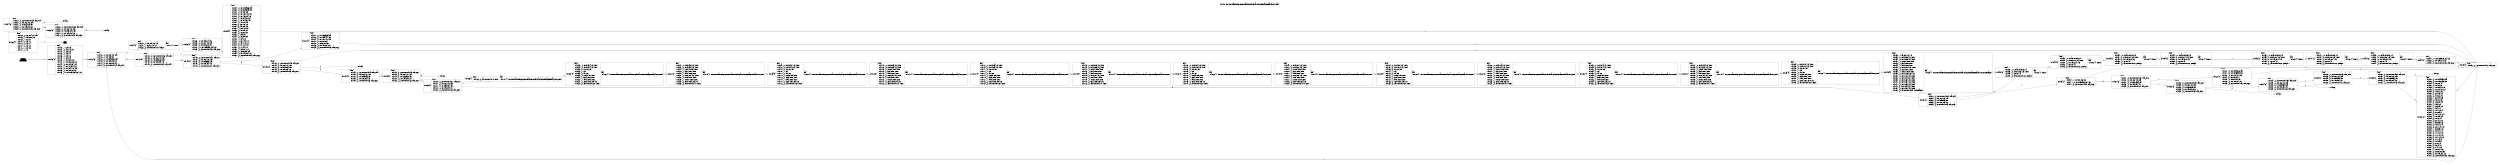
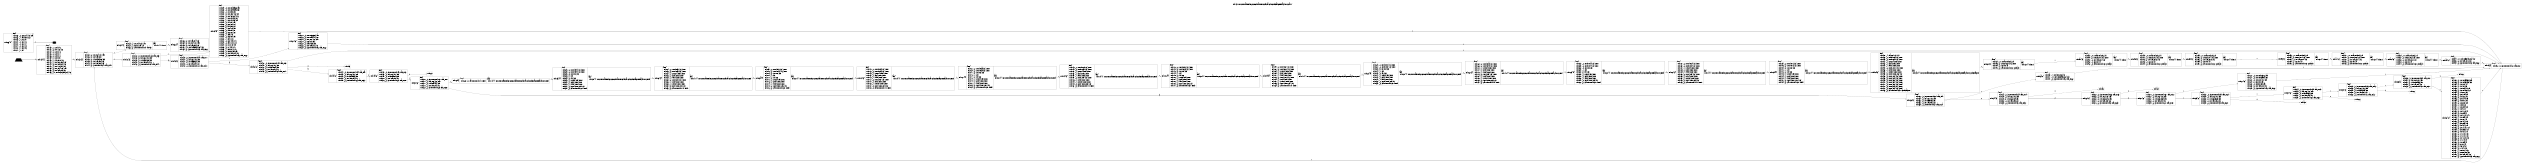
edge "0x401b6a [22]" -> "0x40157c [28]": now "0x401560 [28]" -> "0x40157c [28]"
node "0x401c78": added
edge "0x401528 [28]" -> "0x40198b [22]": now "0x401528 [28]" -> "0x401544 [28]"
